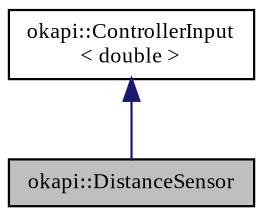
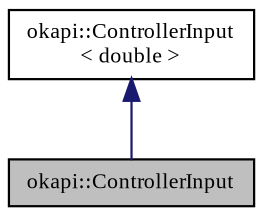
node "okapi::DistanceSensor": label "okapi::DistanceSensor" -> "okapi::ControllerInput"
